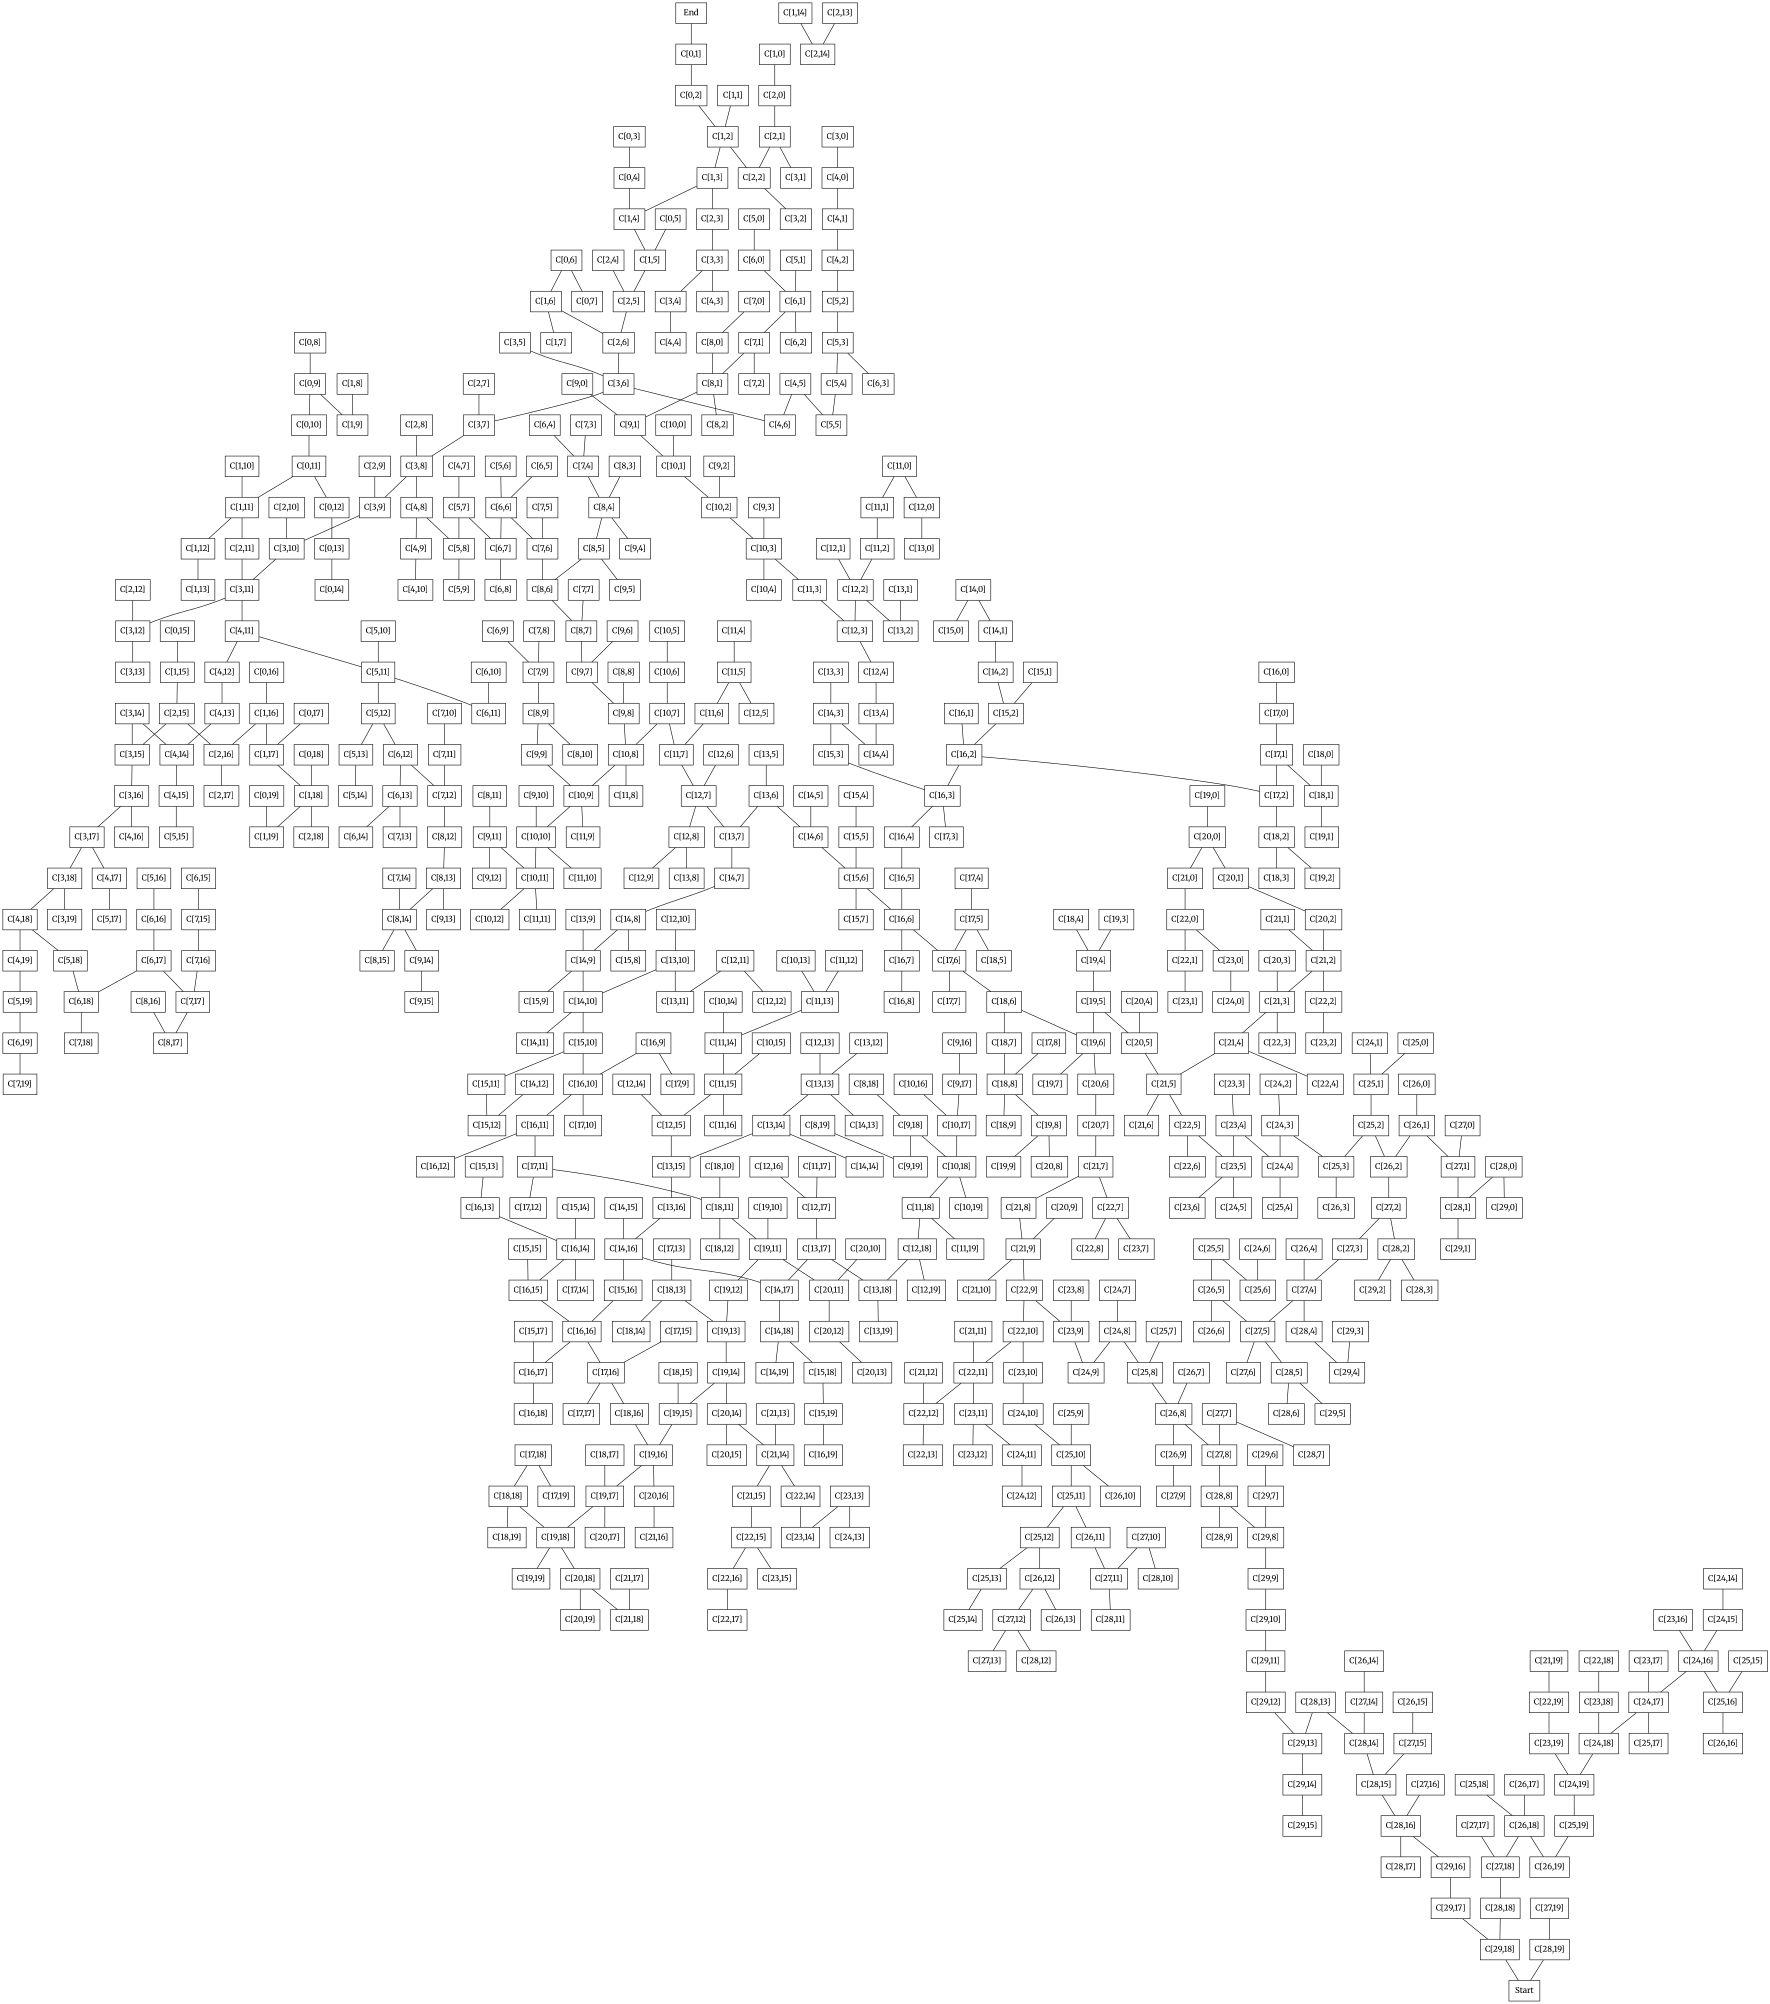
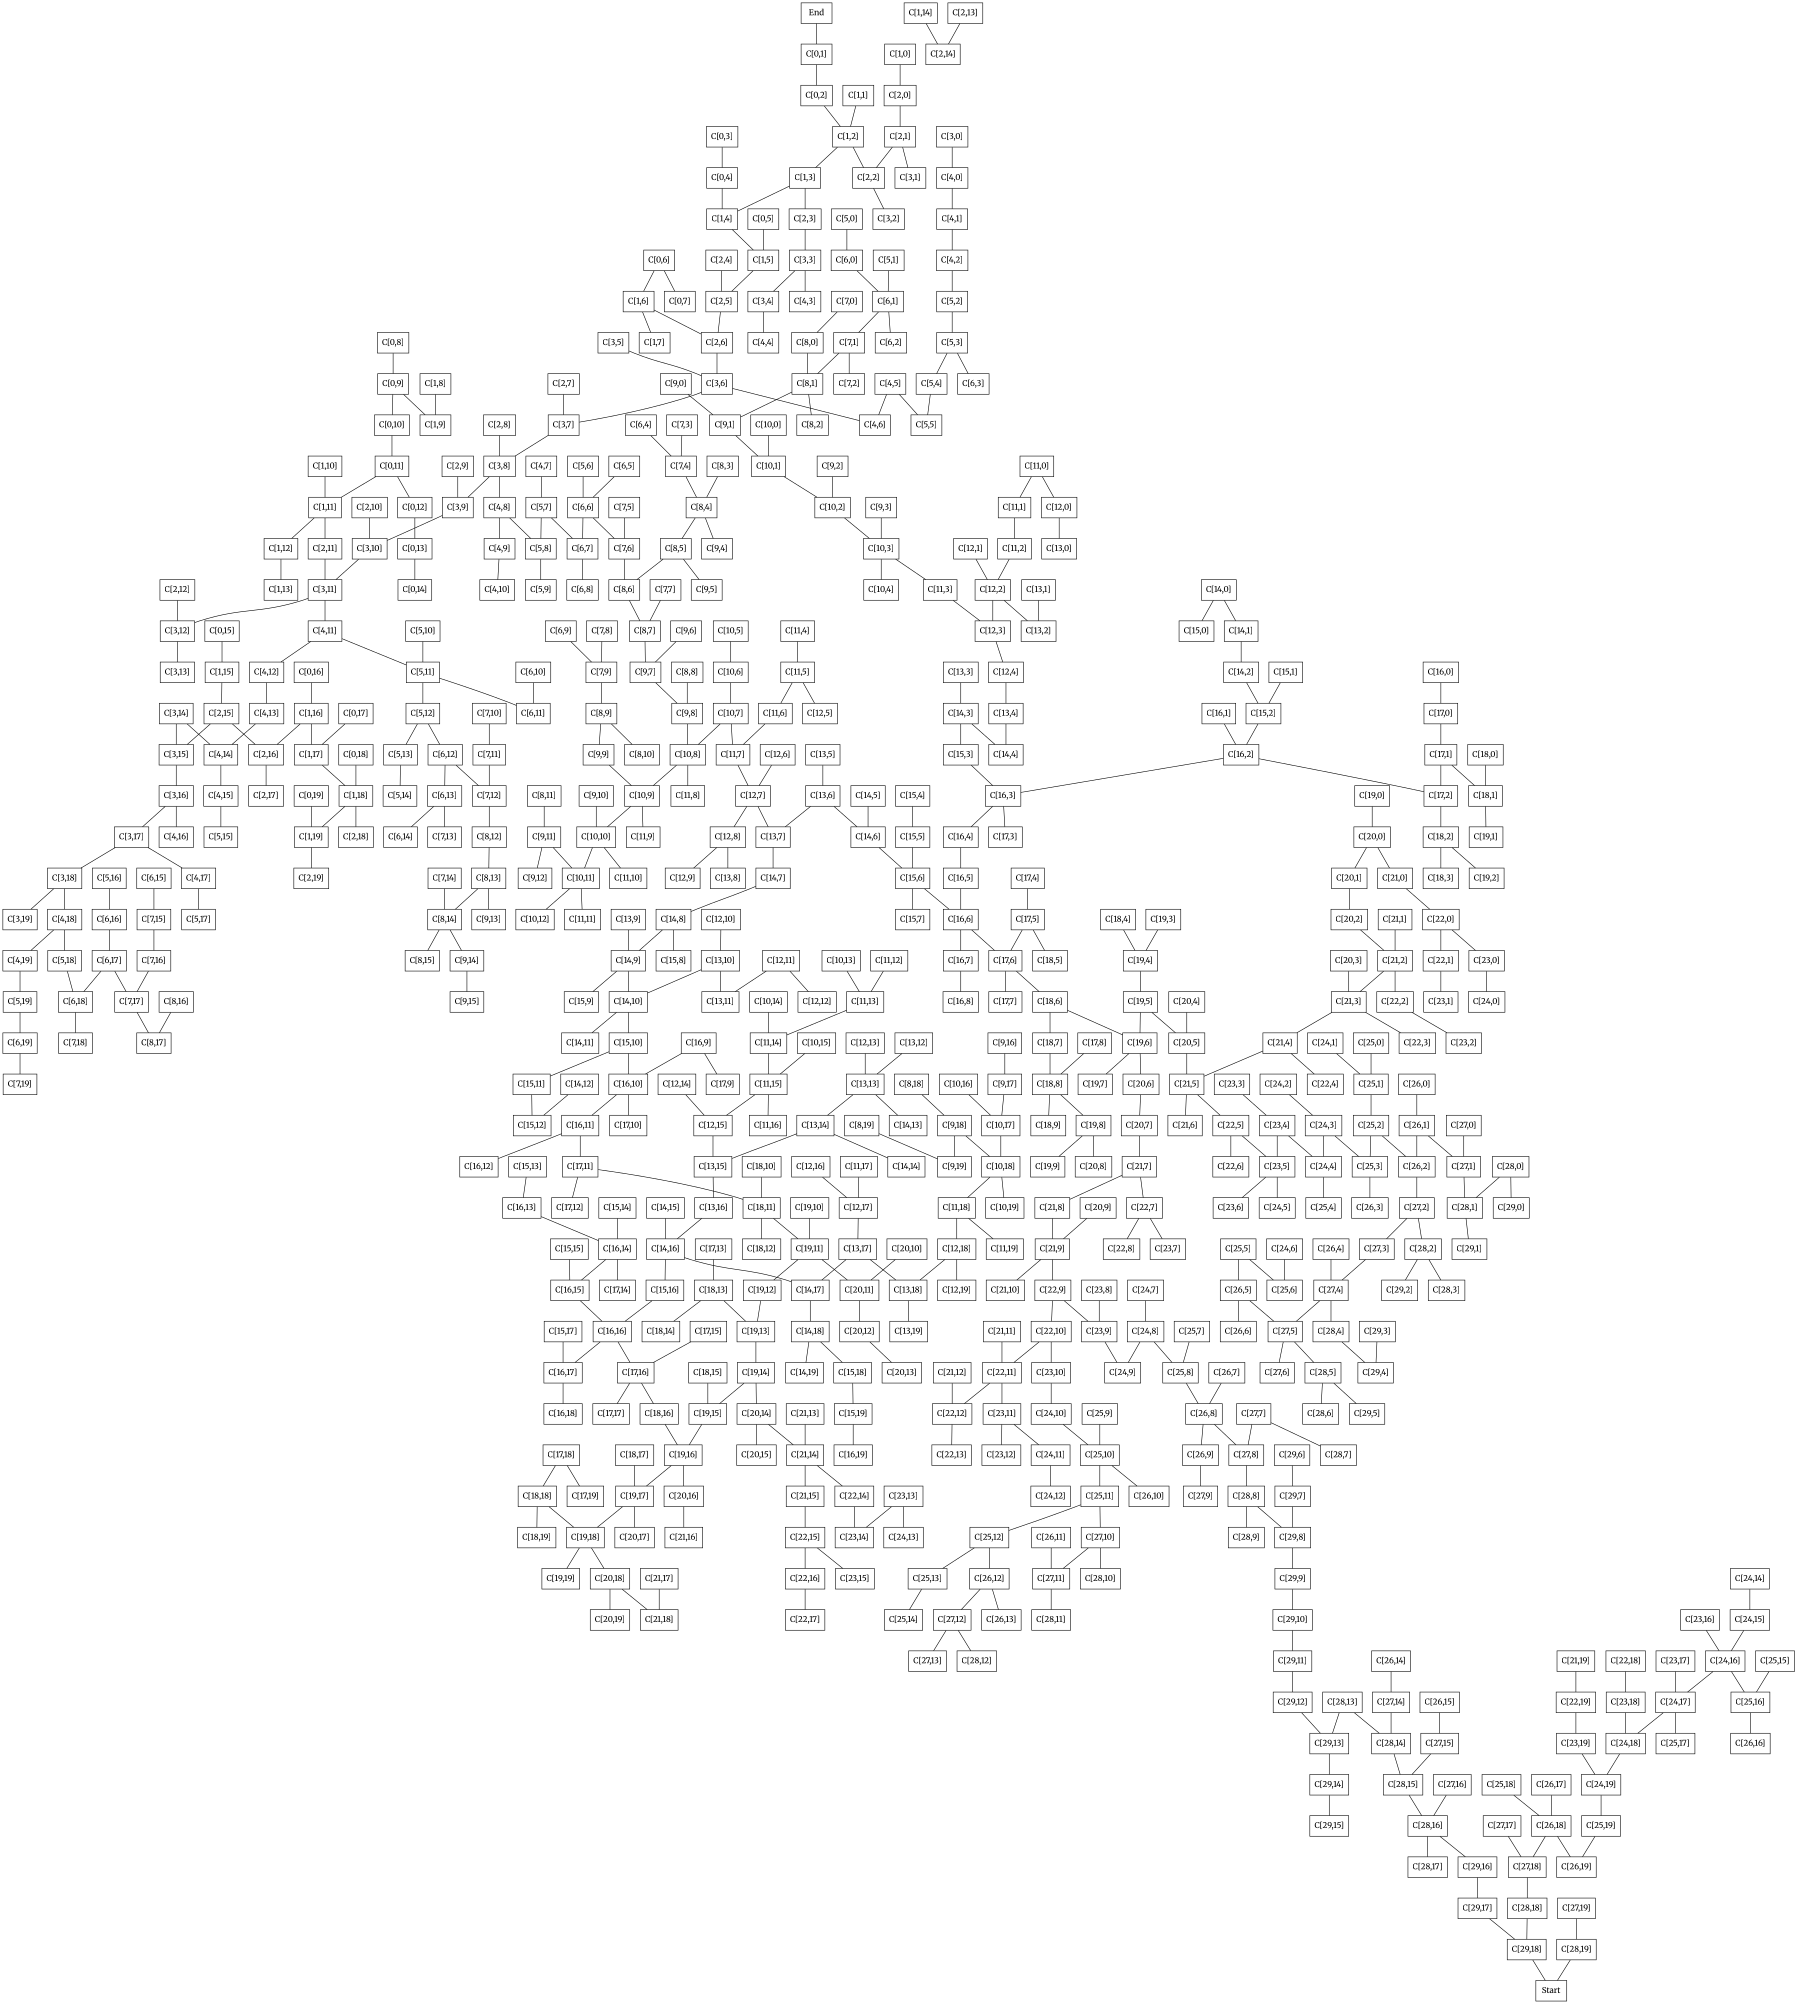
node "C[2,19]": added
edge "C[25,11]" -- "C[26,11]": now "C[25,11]" -- "C[27,10]"
